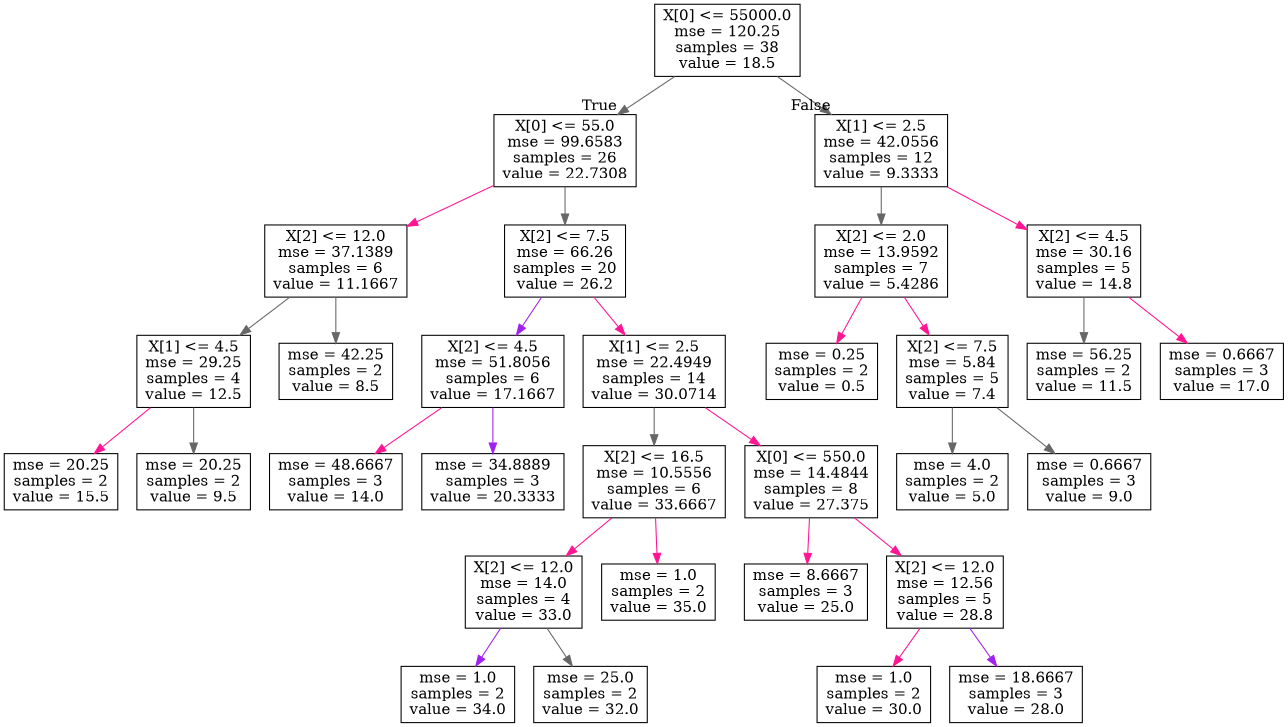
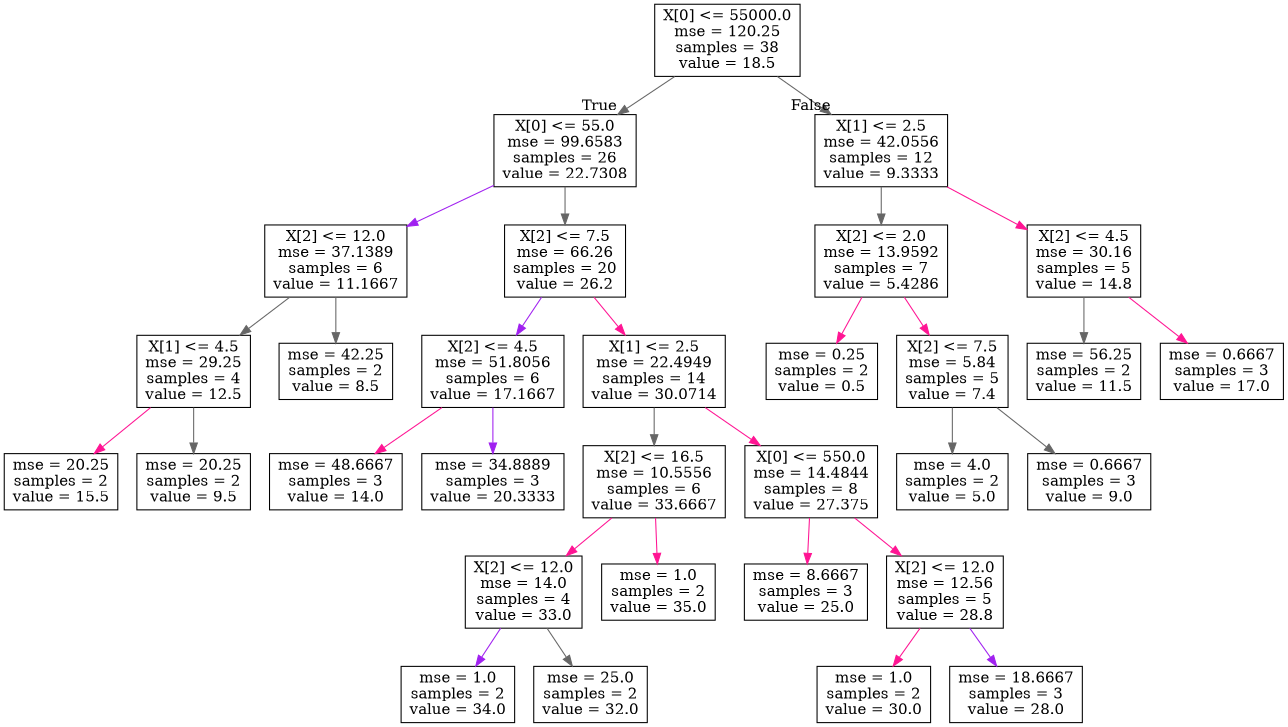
edge "X[0] <= 55.0 mse = 99.6583 samples = 26 value = 22.7308" -> "X[2] <= 12.0 mse = 37.1389 samples = 6 value = 11.1667": color deeppink -> purple
